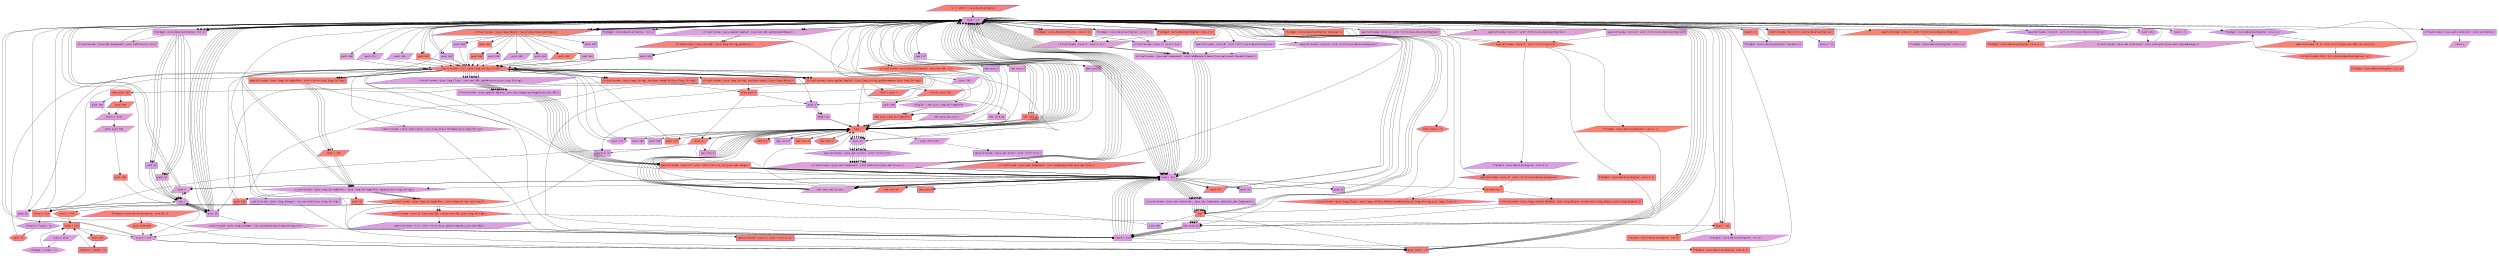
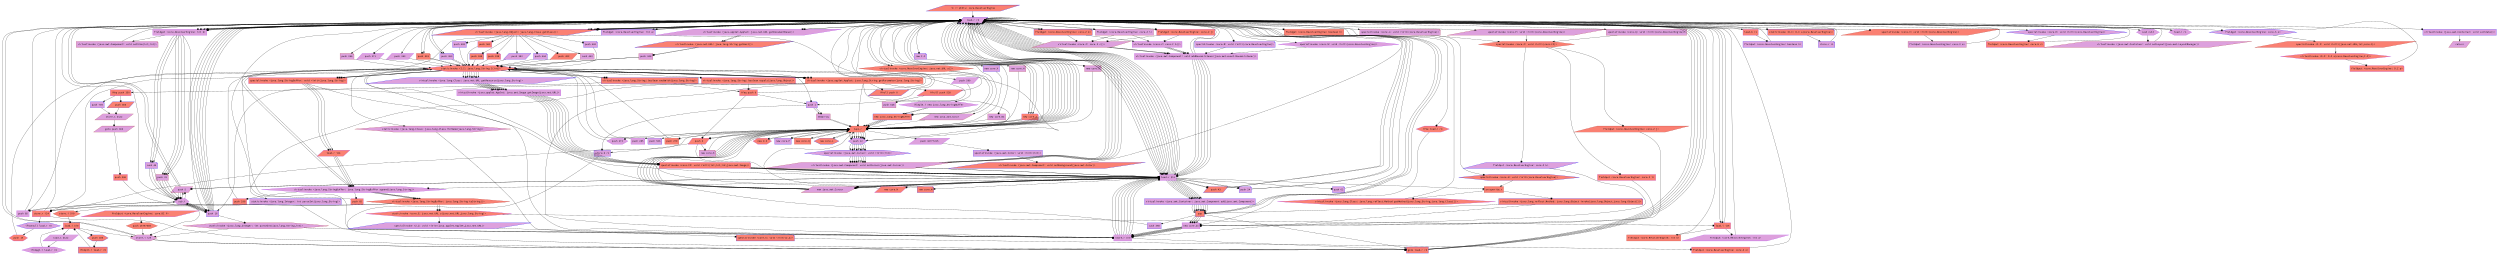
edge "specialinvoke <core.Z: void <init>(core.CI)>" -> "load.r r0": now "fieldput <core.RevolverEngine: core.V e>" -> "load.r r0"
edge "virtualinvoke <D.I: D.Z a(core.RevolverEngine,C.Z)>" -> "fieldget <core.RevolverEngine: core.S o>": now "virtualinvoke <D.I: D.Z a(core.RevolverEngine,C.Z)>" -> "fieldput <core.RevolverEngine: D.Z p>"
node "push 328": fillcolor plum -> salmon
edge "fieldput <core.RevolverEngine: core.Z k>" -> "new core.II": added
